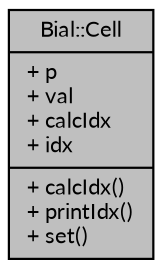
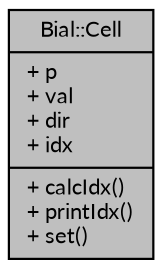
node "Bial::Cell": text "+ calcIdx" -> "+ dir"
